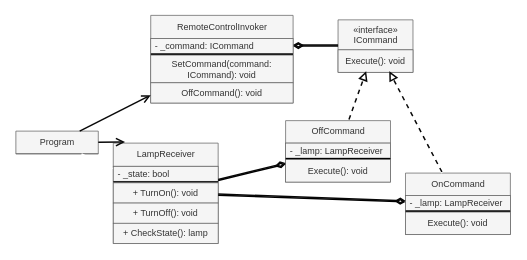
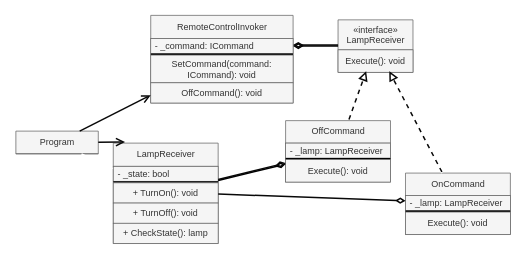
node "«interface» ICommand": label "«interface» ICommand" -> "«interface» LampReceiver"
edge "LampReceiver" -> "OnCommand": removed
